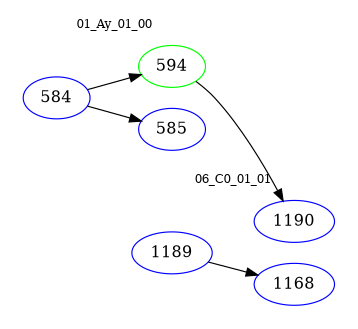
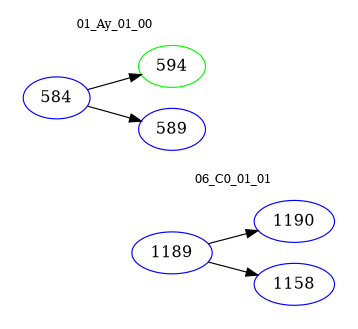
node "585": label "585" -> "589"
edge "594" -> "1190": now "1189" -> "1190"
node "1168": label "1168" -> "1158"
